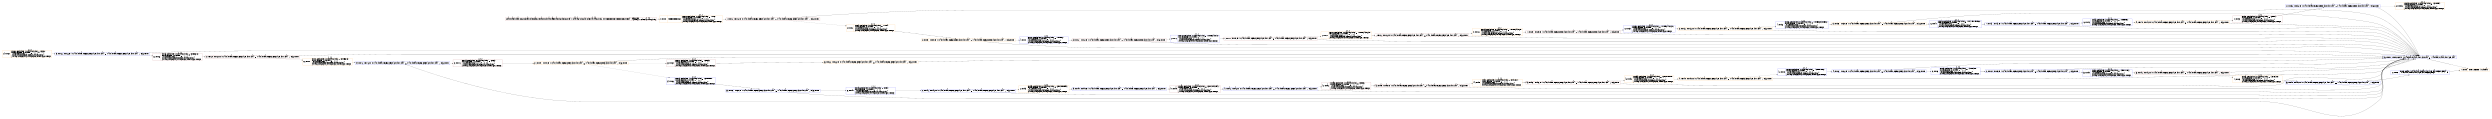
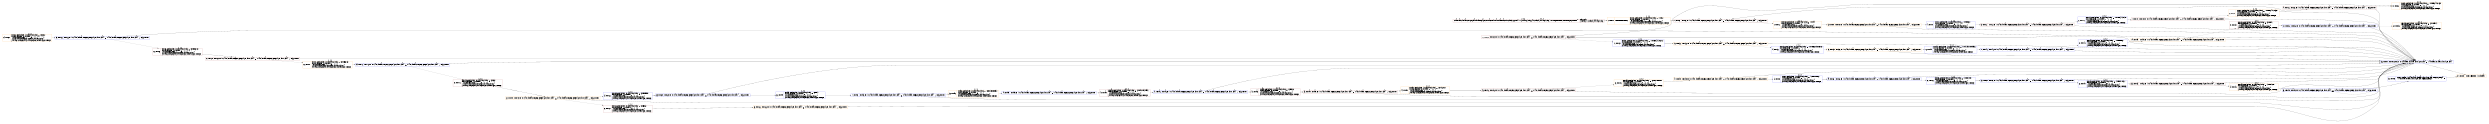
edge "10: 0x0028" -> "11: 0x002e": reversed
